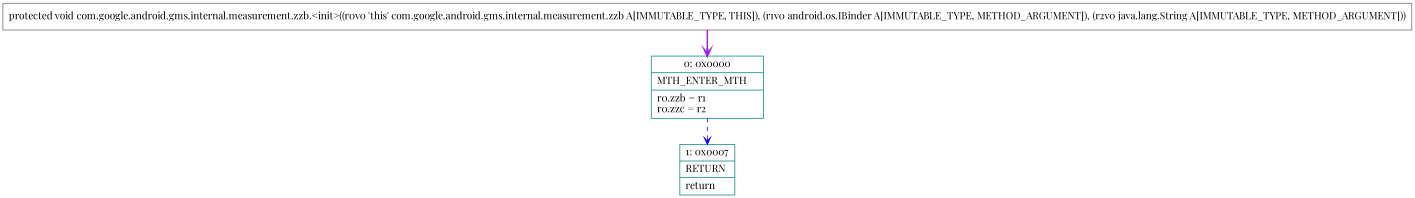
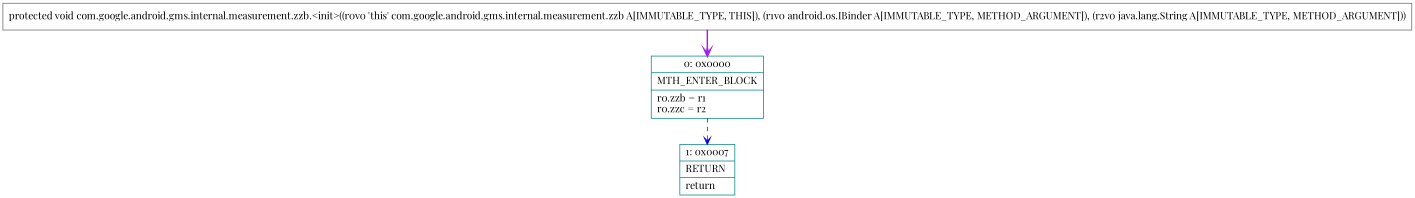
node "0: 0x0000": text "MTH_ENTER_MTH" -> "MTH_ENTER_BLOCK"
